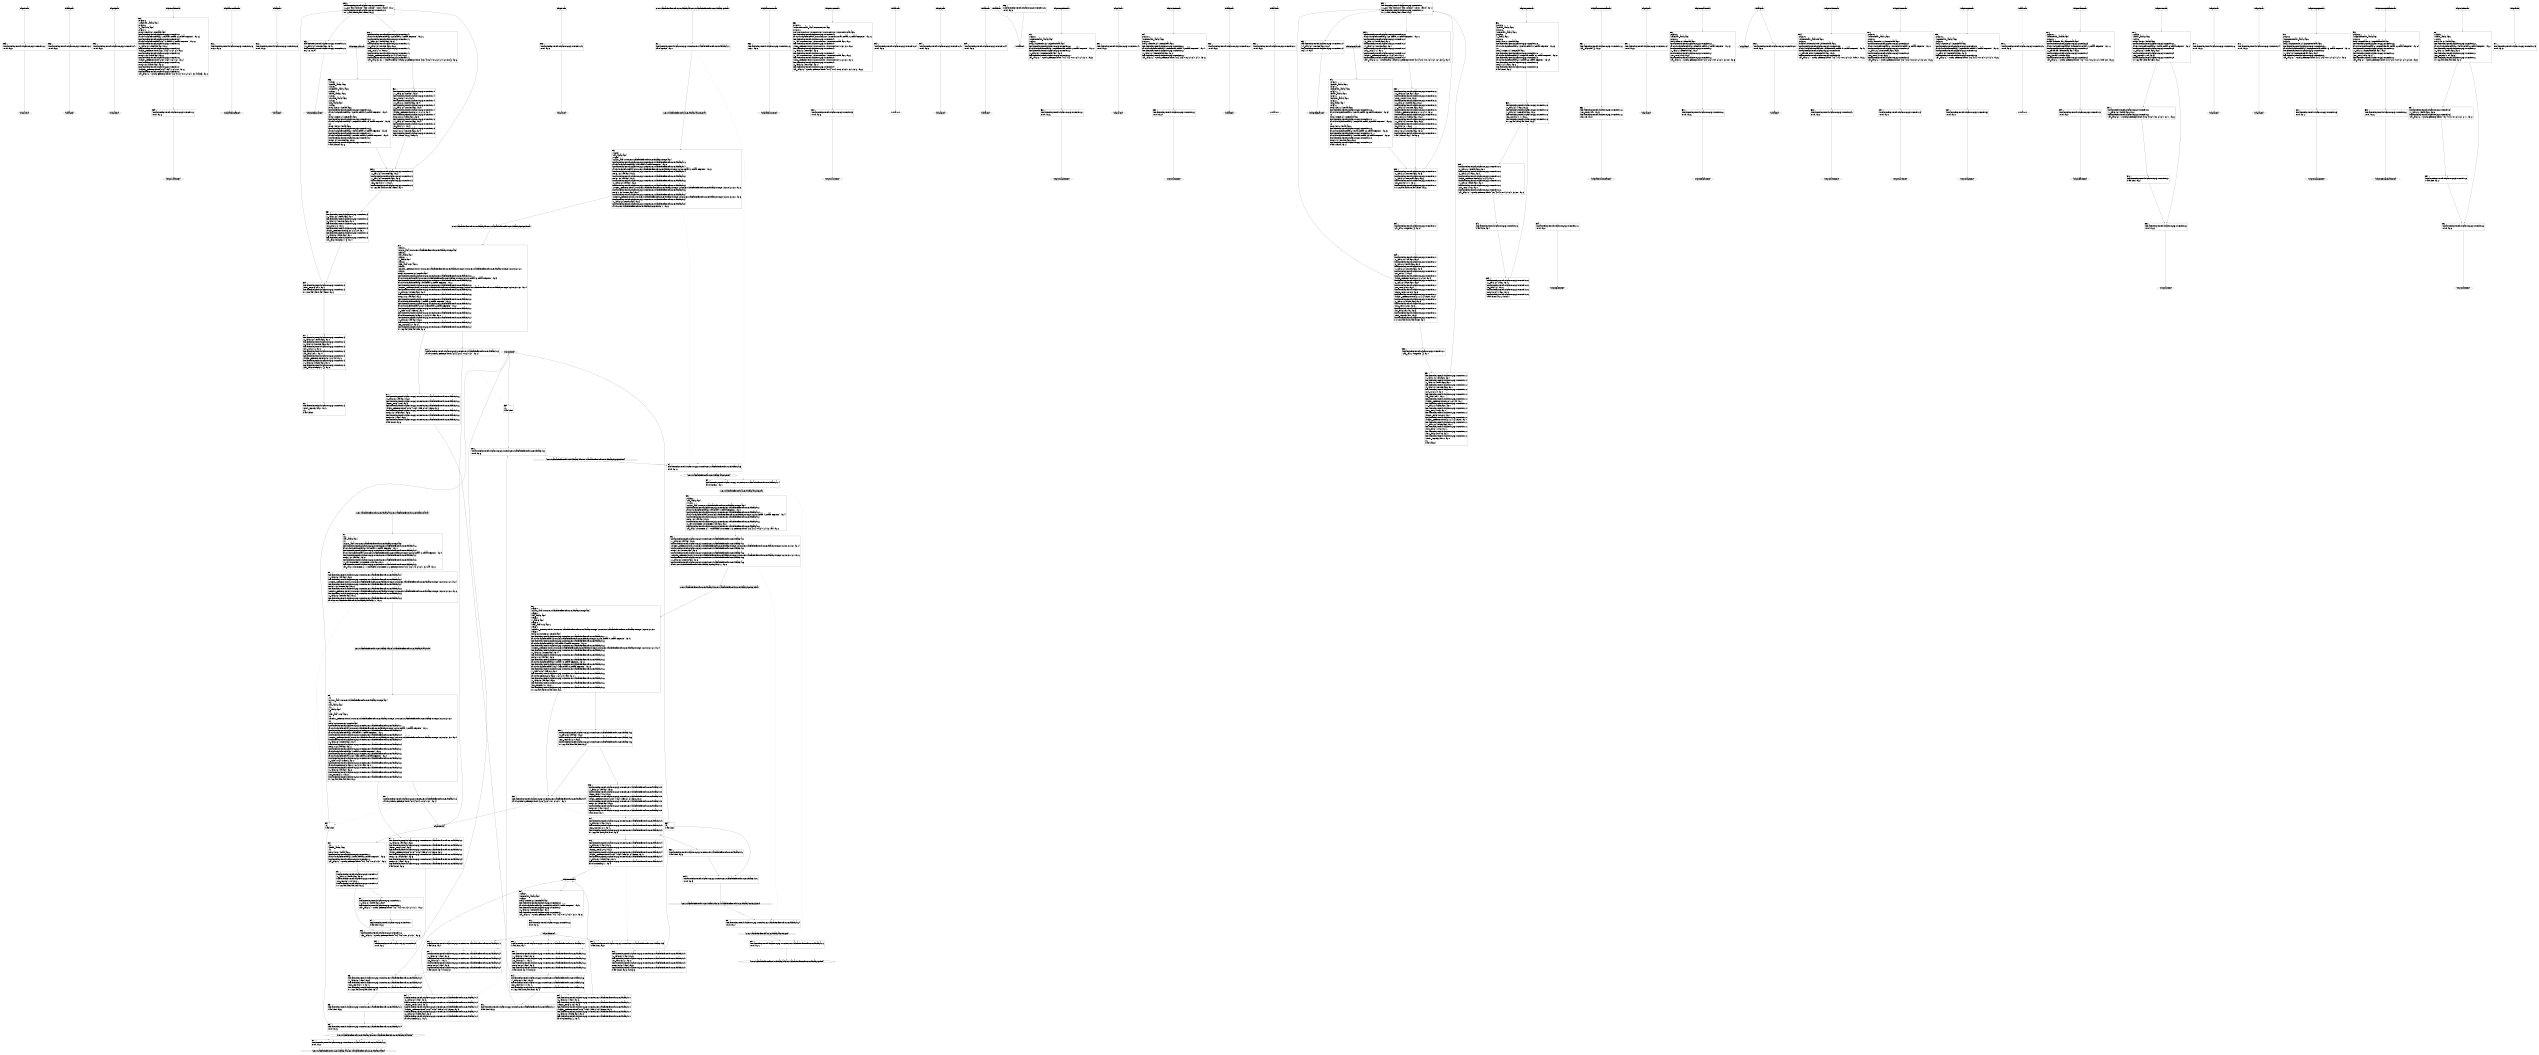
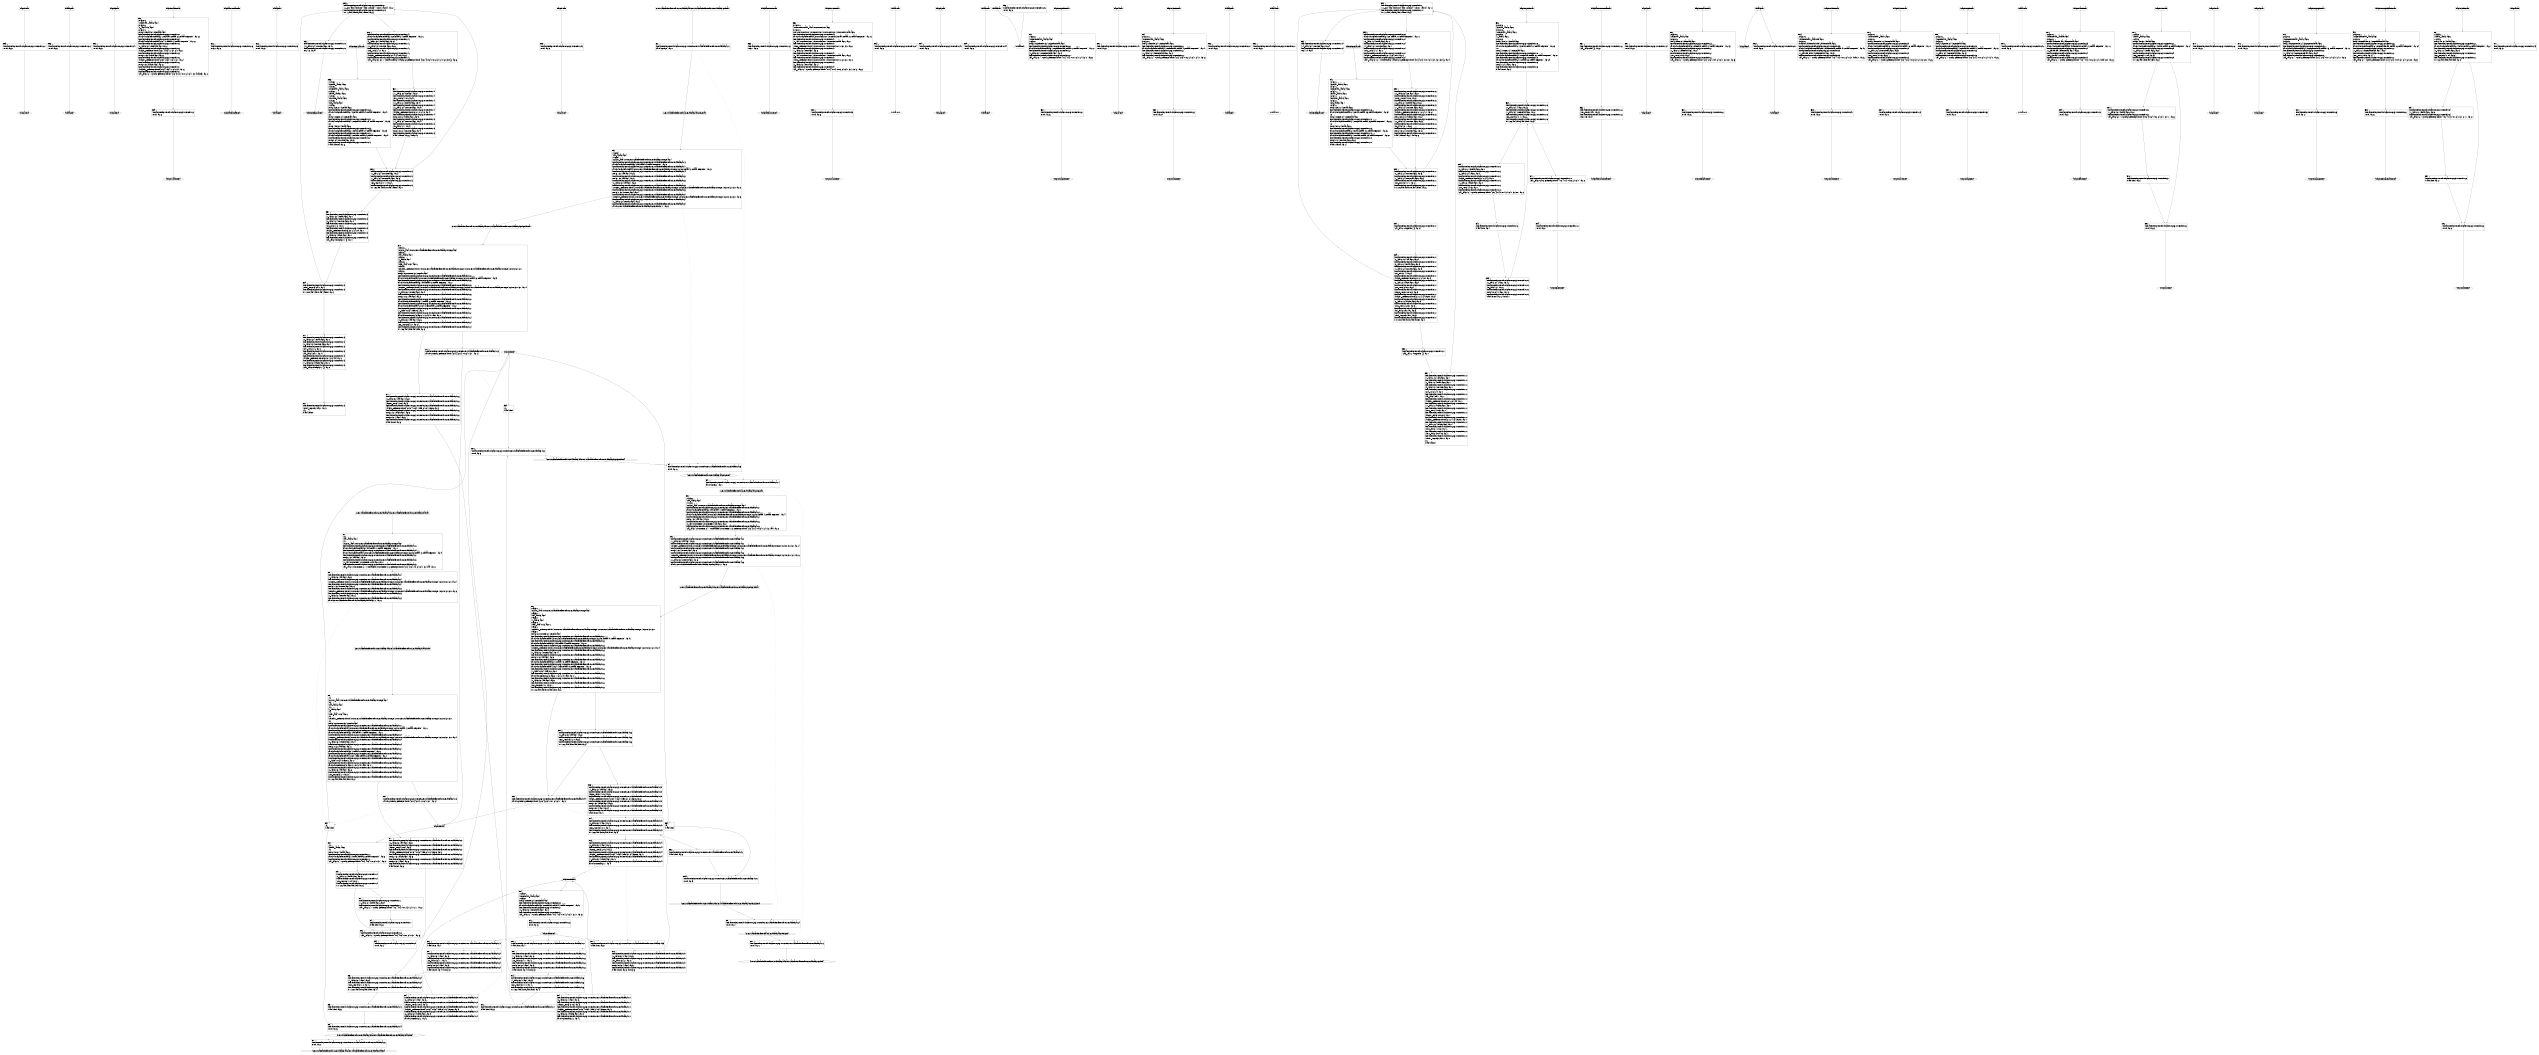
node "BB62:": text "%mul5 = mul i64 2, %10, !raoxue !87" -> "%mul5 = mul i64 2, %10, !dbg !87"
node "BB41:": added
